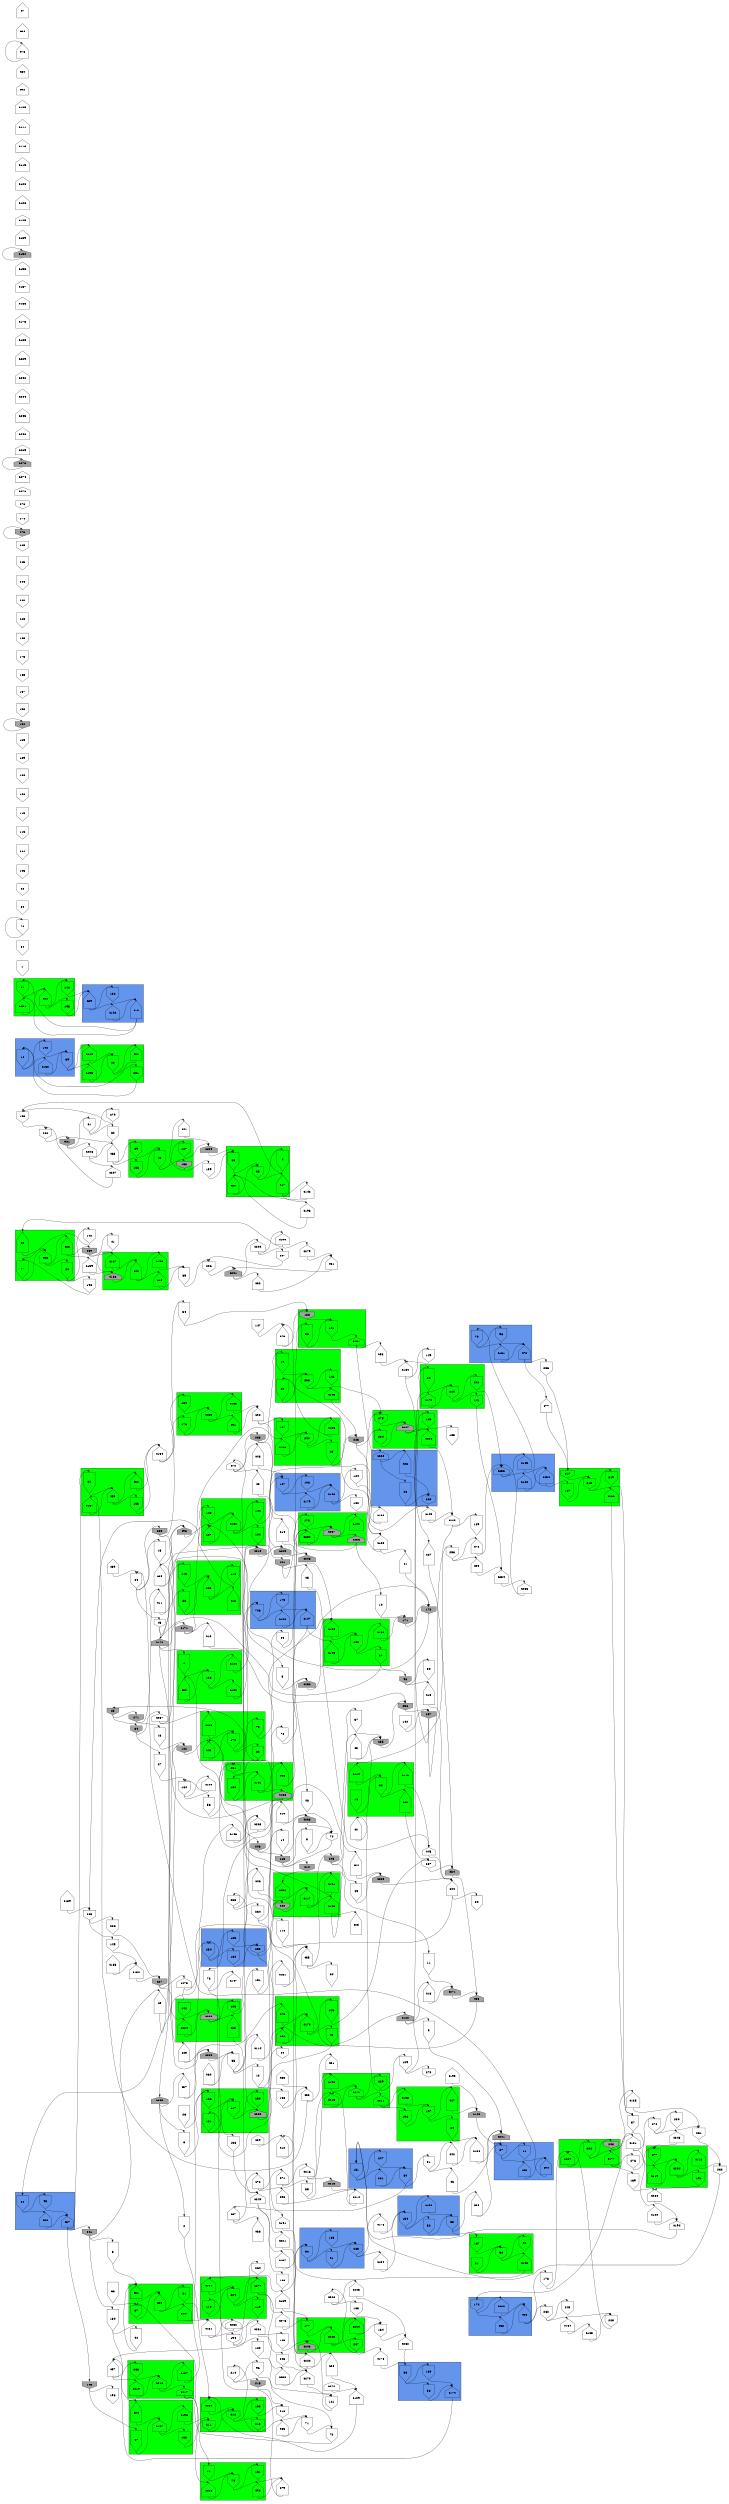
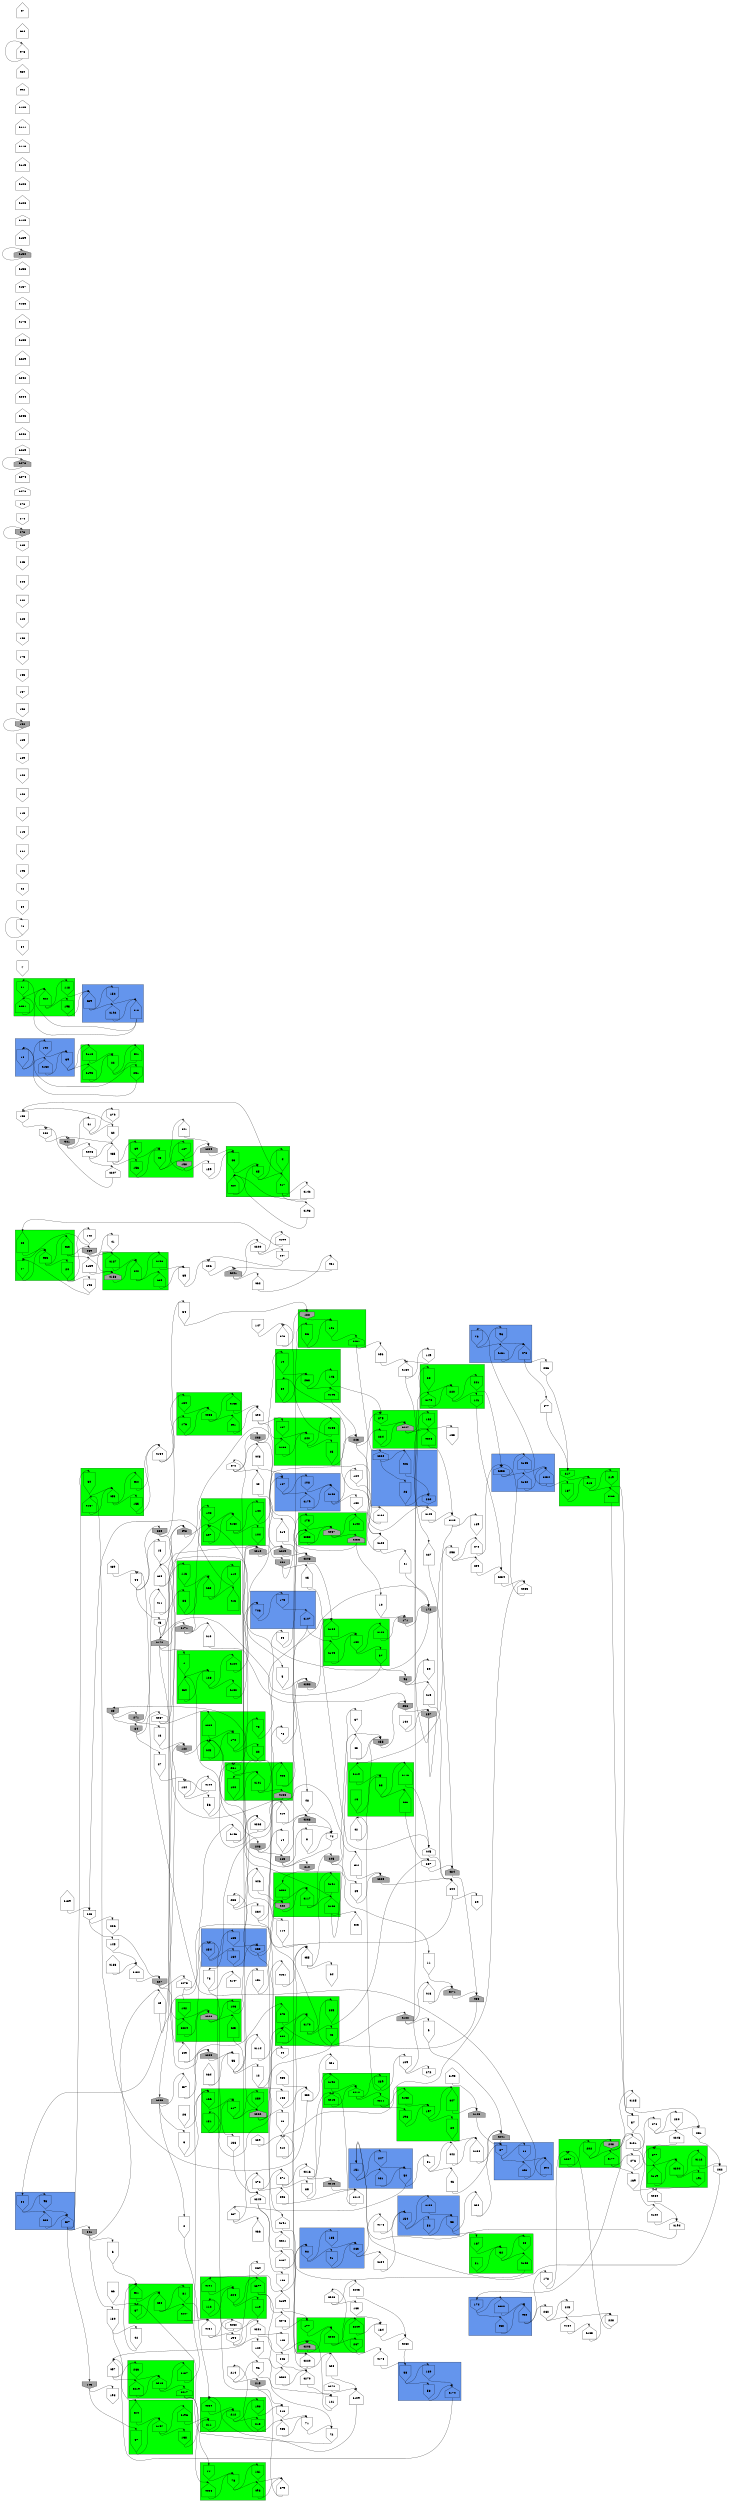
node "c279": removed
node "c108": removed
node "46": added
